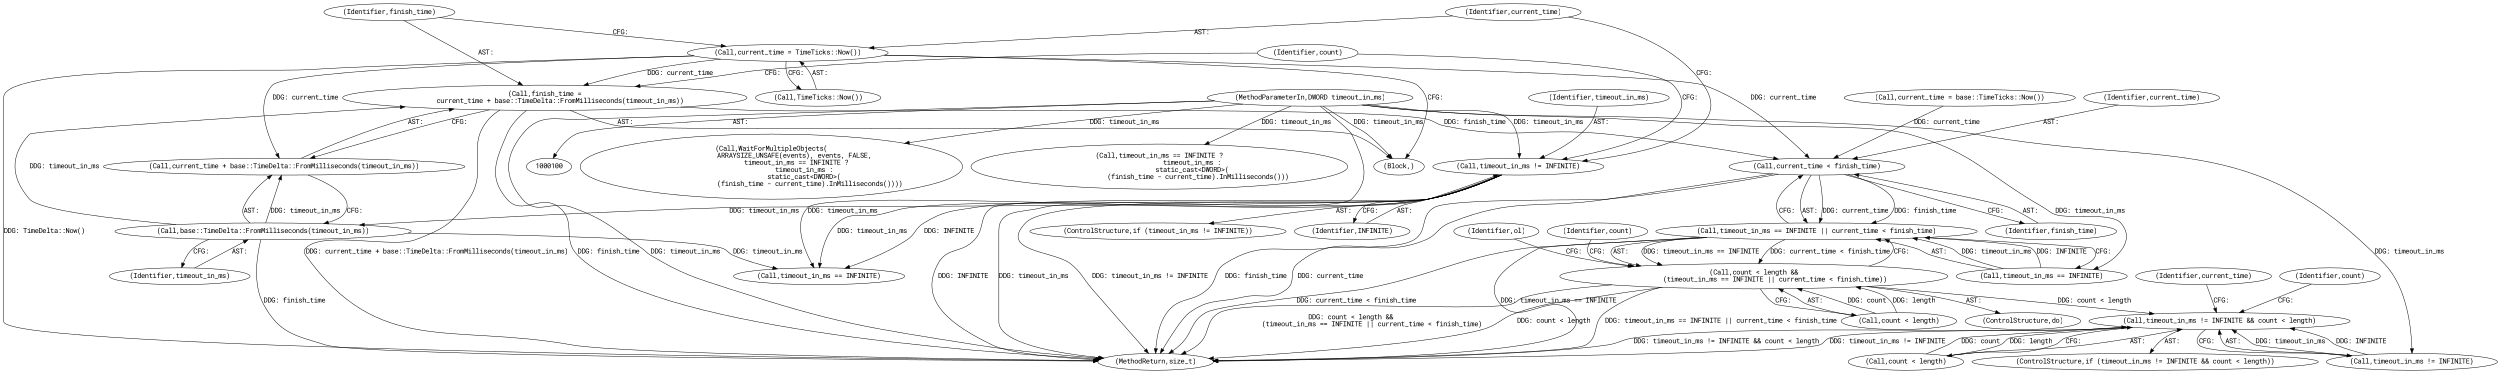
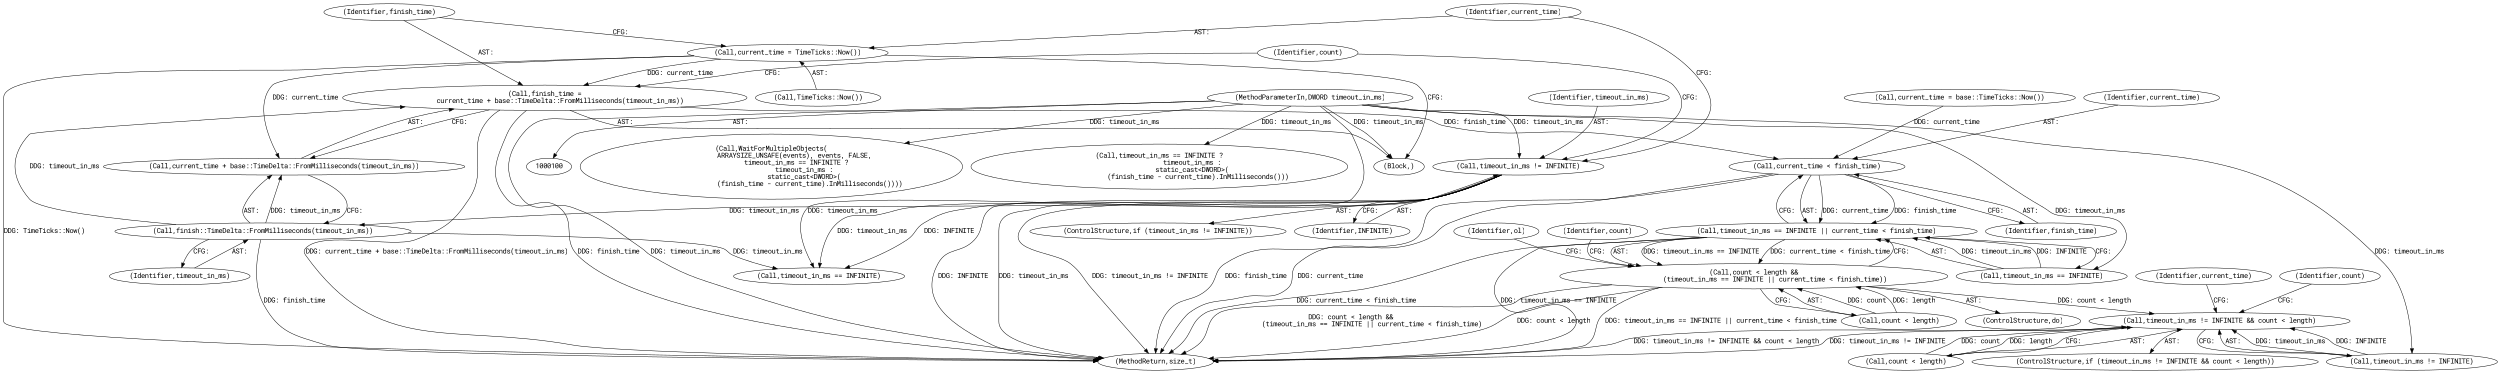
edge "(Call,current_time = TimeTicks::Now())" -> "(Call,current_time < finish_time)": removed, label "DDG: current_time"
edge "(Call,current_time = TimeTicks::Now())" -> "(Call,TimeTicks::Now())": removed, label "CFG:"
edge "(Call,current_time = TimeTicks::Now())" -> "(MethodReturn,size_t)": label "DDG: TimeDelta::Now()" -> "DDG: TimeTicks::Now()"
node "(Call,base::TimeDelta::FromMilliseconds(timeout_in_ms))": label "(Call,base::TimeDelta::FromMilliseconds(timeout_in_ms))" -> "(Call,finish::TimeDelta::FromMilliseconds(timeout_in_ms))"
